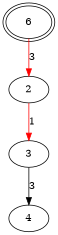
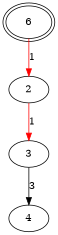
edge "6" -> "2": label "3" -> "1"
